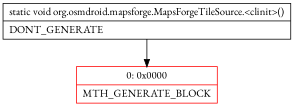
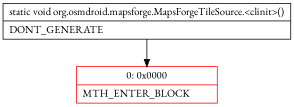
node "0: 0x0000": text "MTH_GENERATE_BLOCK" -> "MTH_ENTER_BLOCK"
